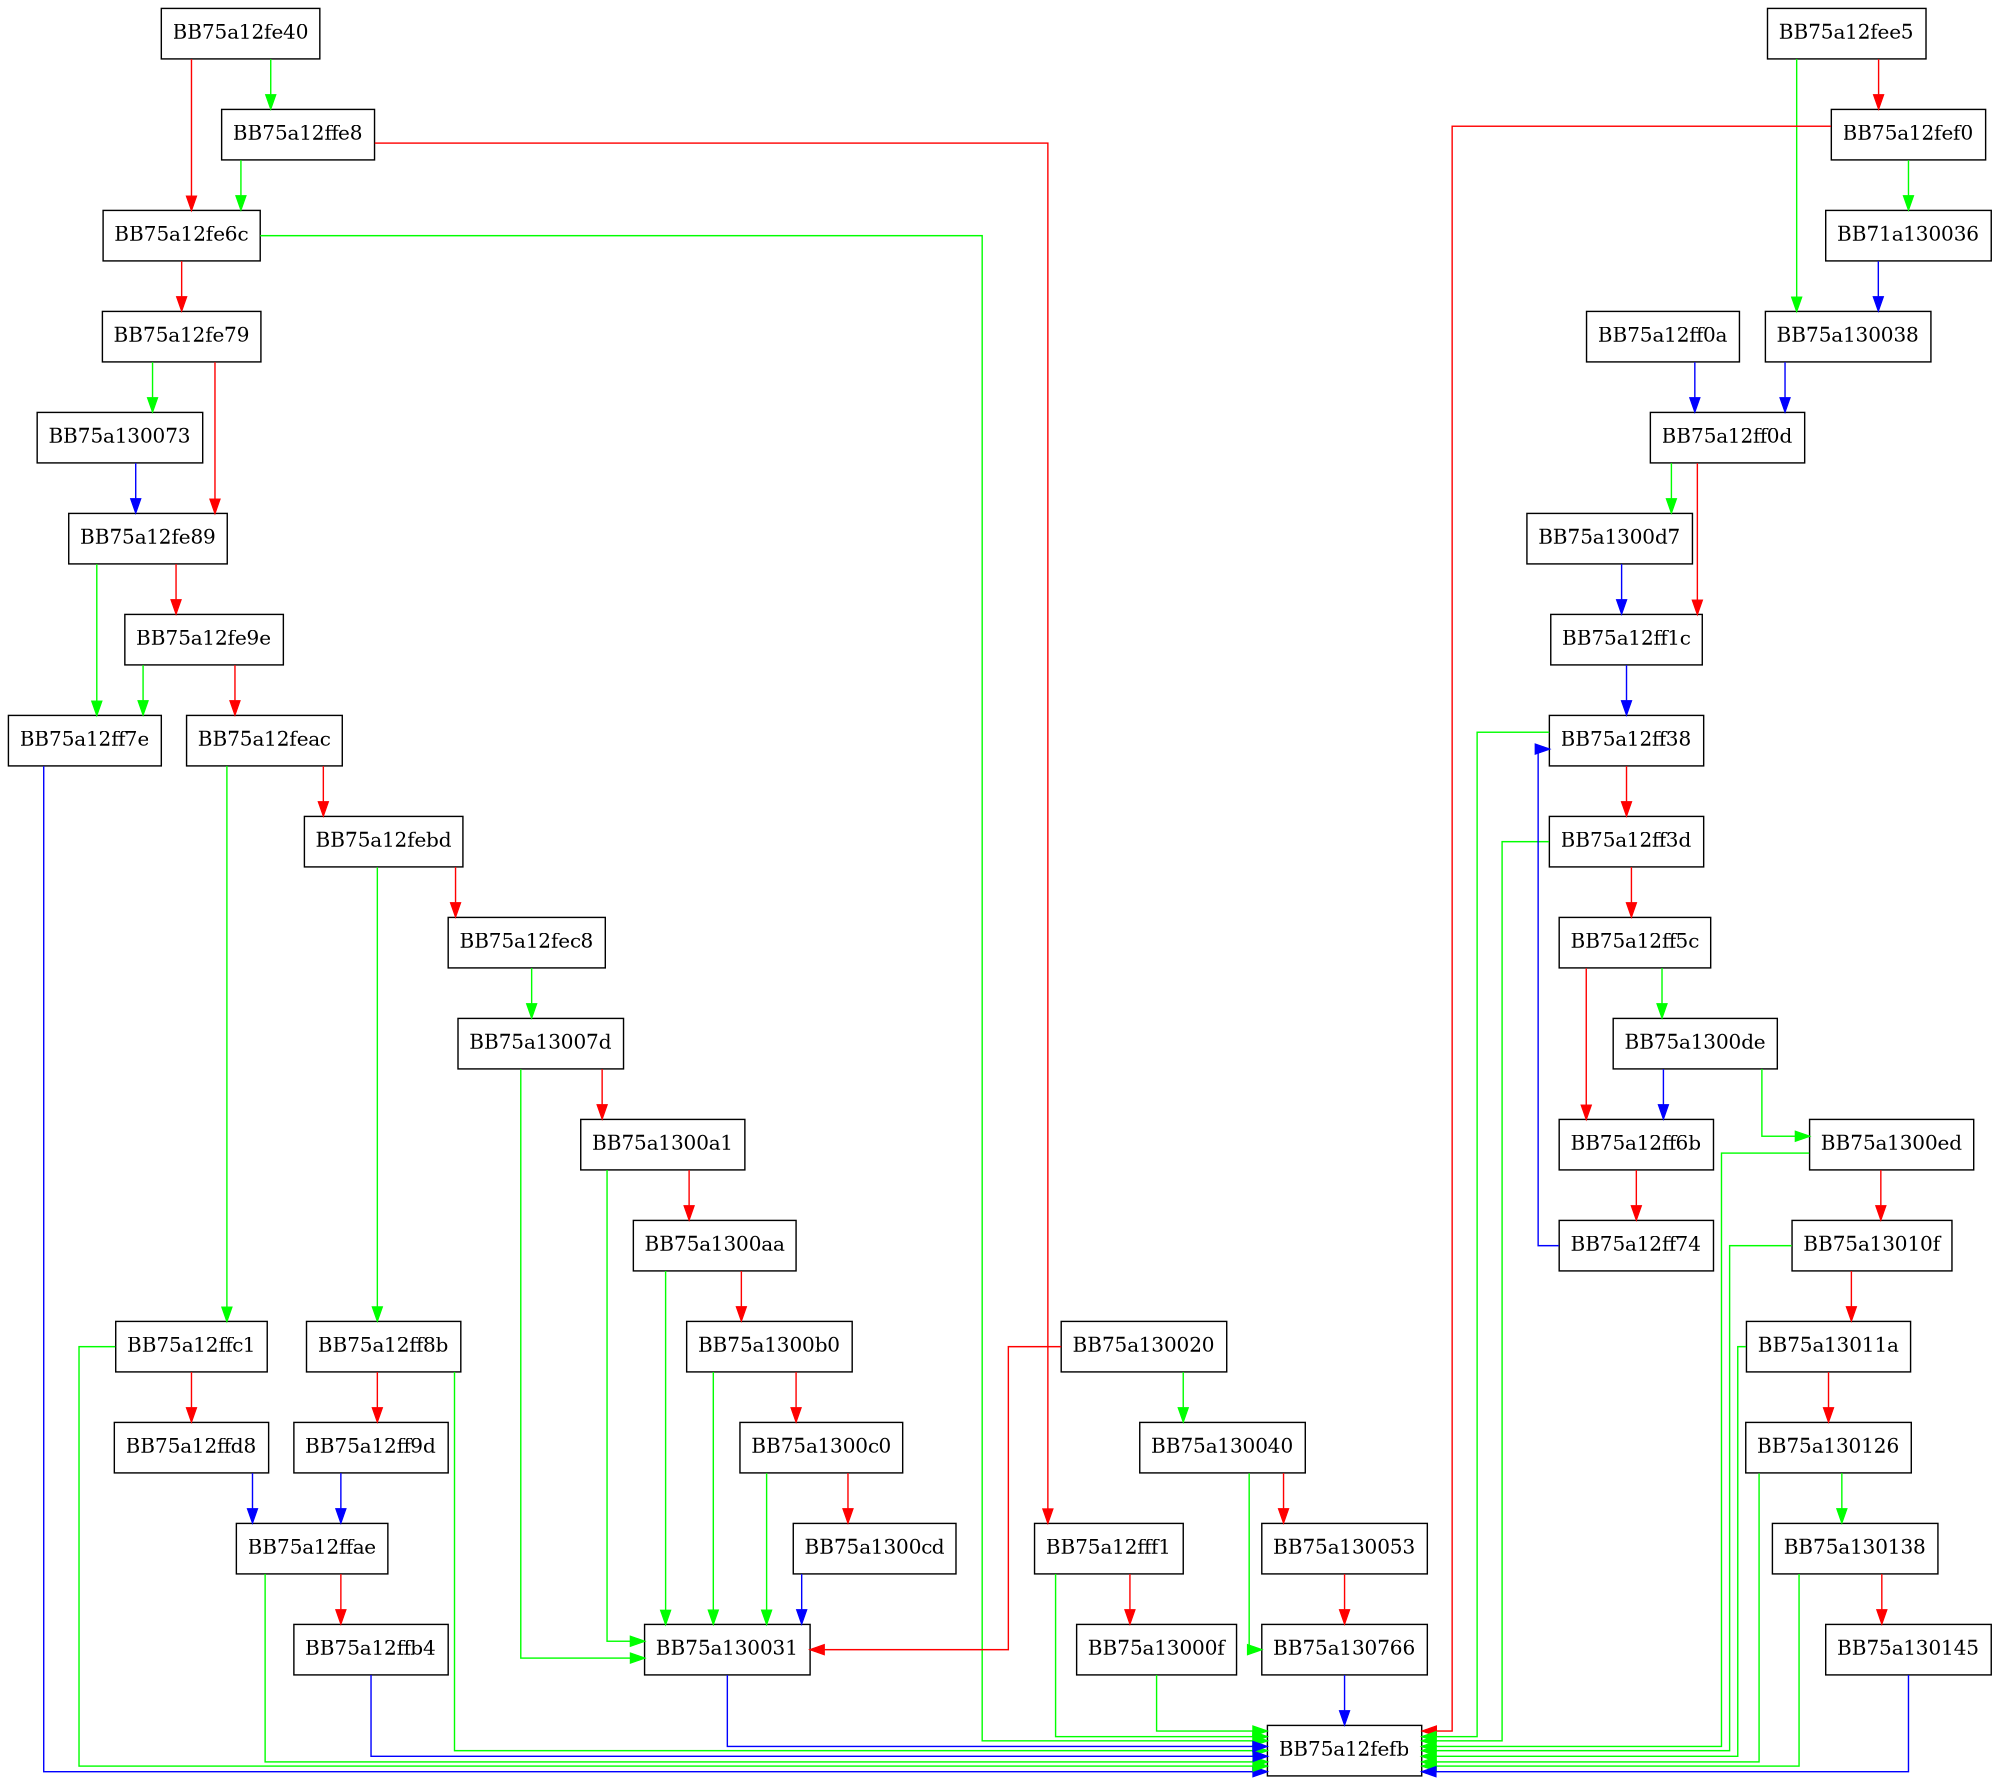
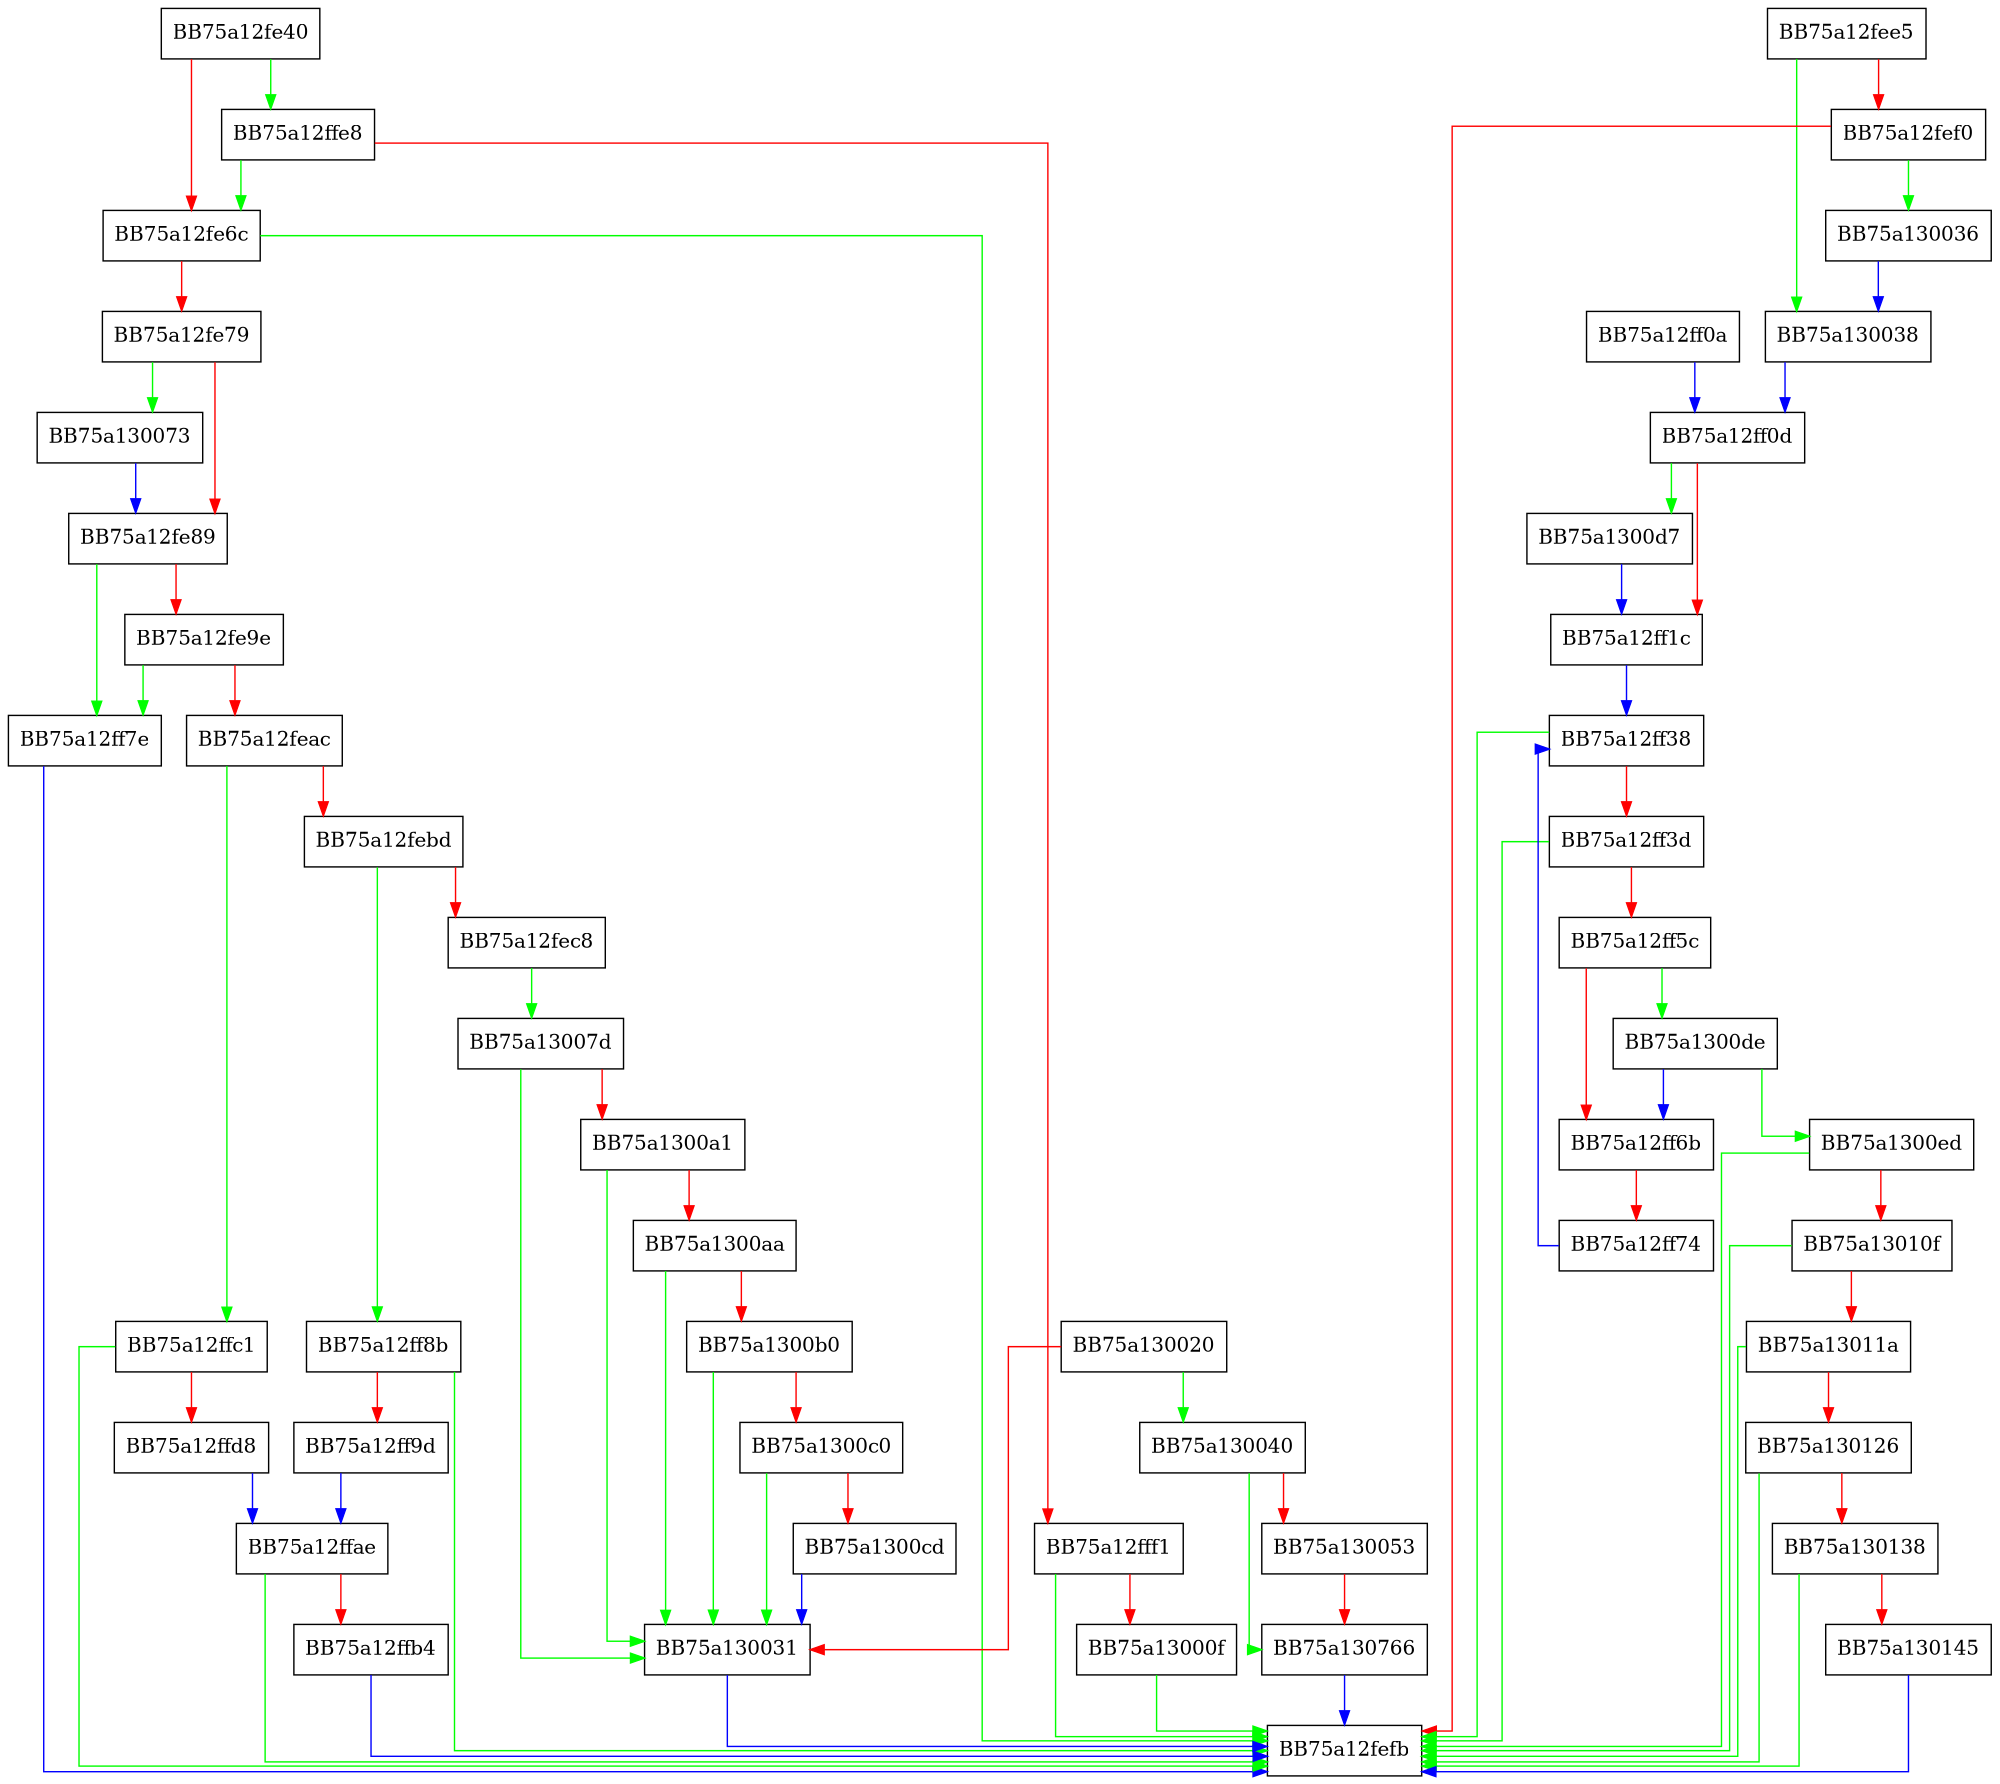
node "BB71a130036": label "BB71a130036" -> "BB75a130036"
edge "BB75a130126" -> "BB75a130138": color green -> red
